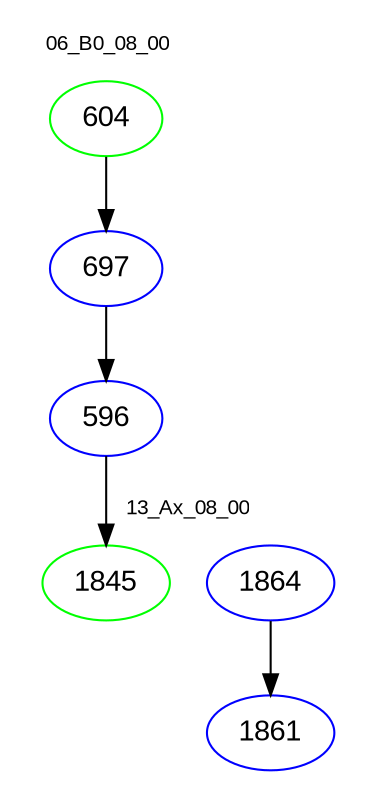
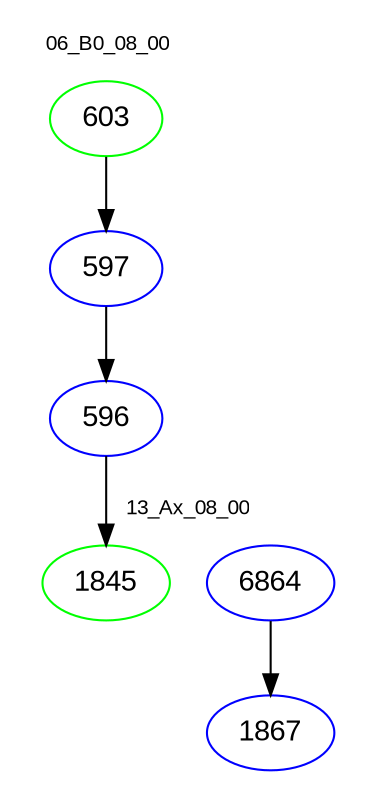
node "604": label "604" -> "603"
node "697": label "697" -> "597"
node "1864": label "1864" -> "6864"
node "1861": label "1861" -> "1867"
